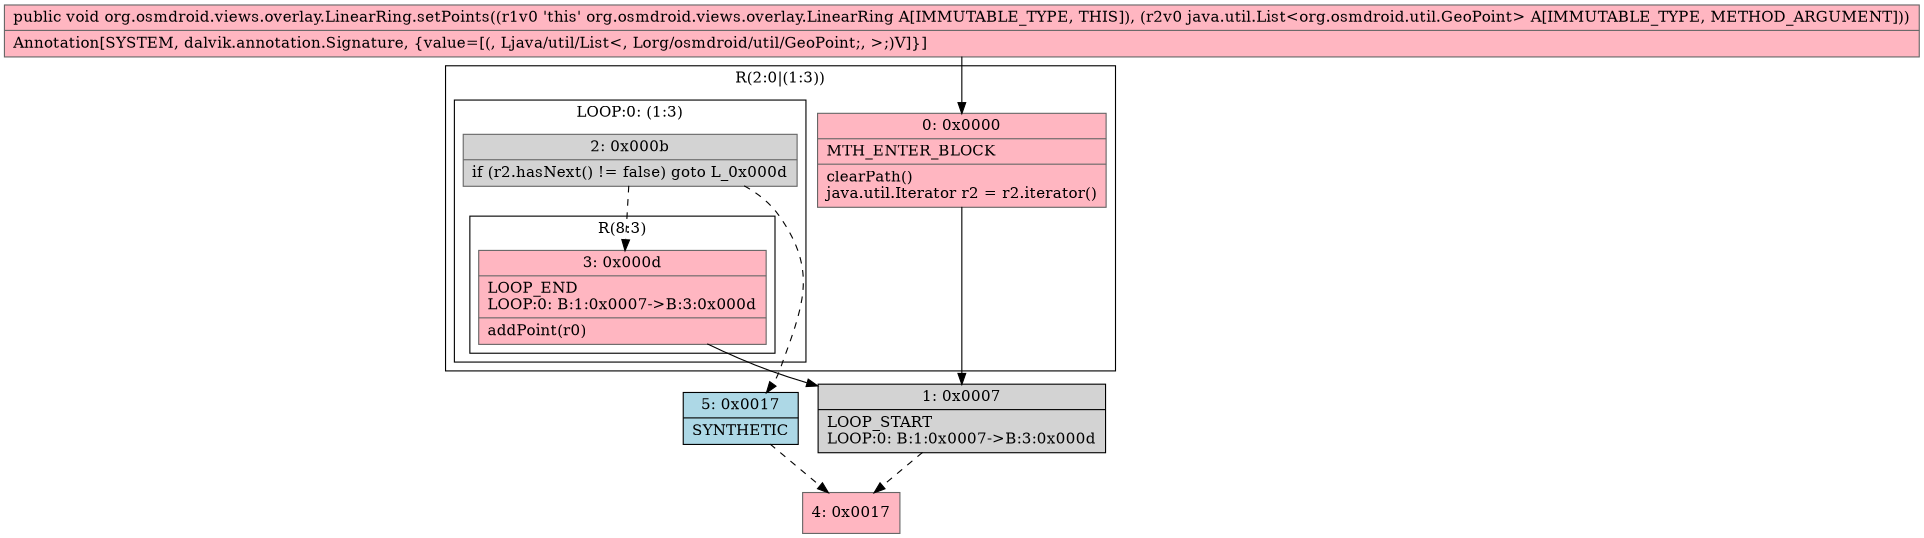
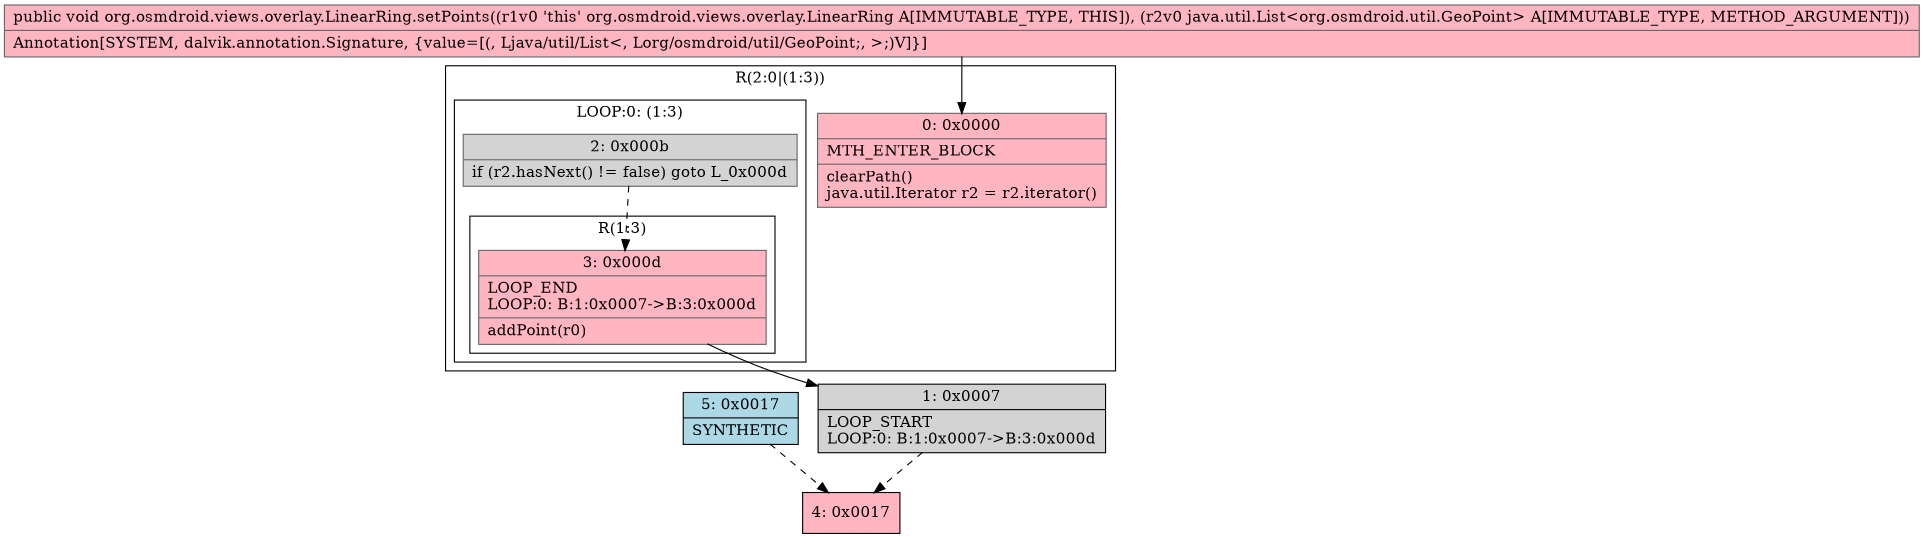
cluster "R(8:3)": label "R(8:3)" -> "R(1:3)"
edge "2: 0x000b" -> "5: 0x0017": removed
edge "0: 0x0000" -> "1: 0x0007": removed
node "4: 0x0017": color gray40 -> black
